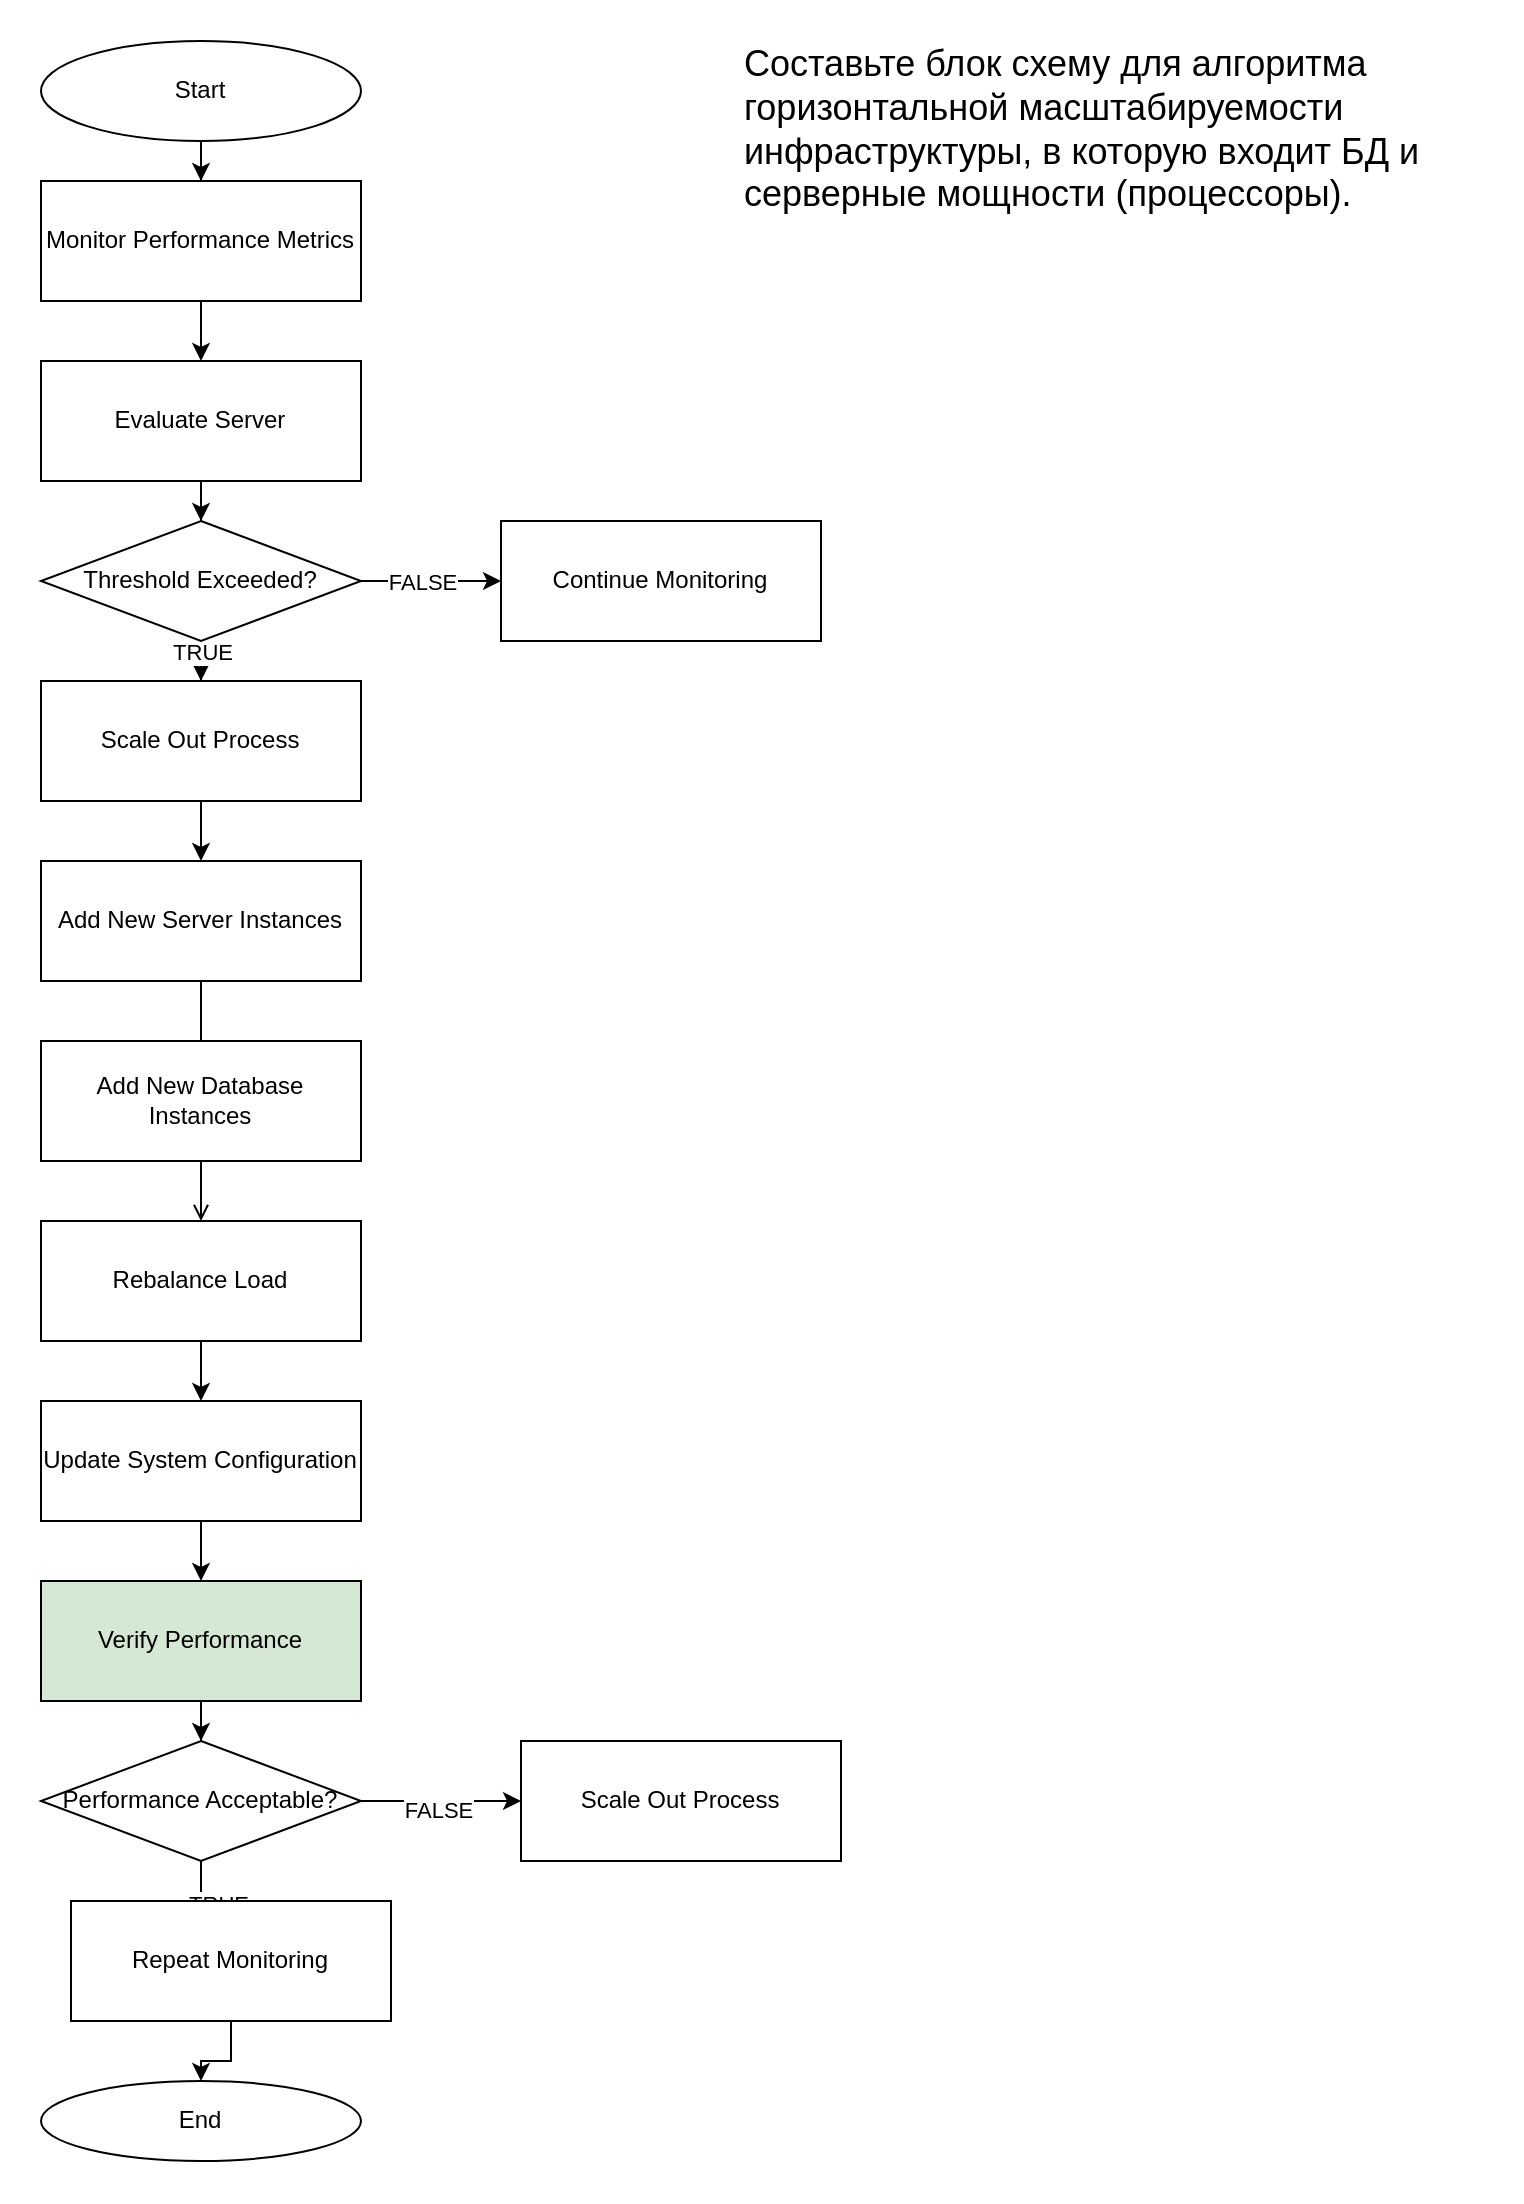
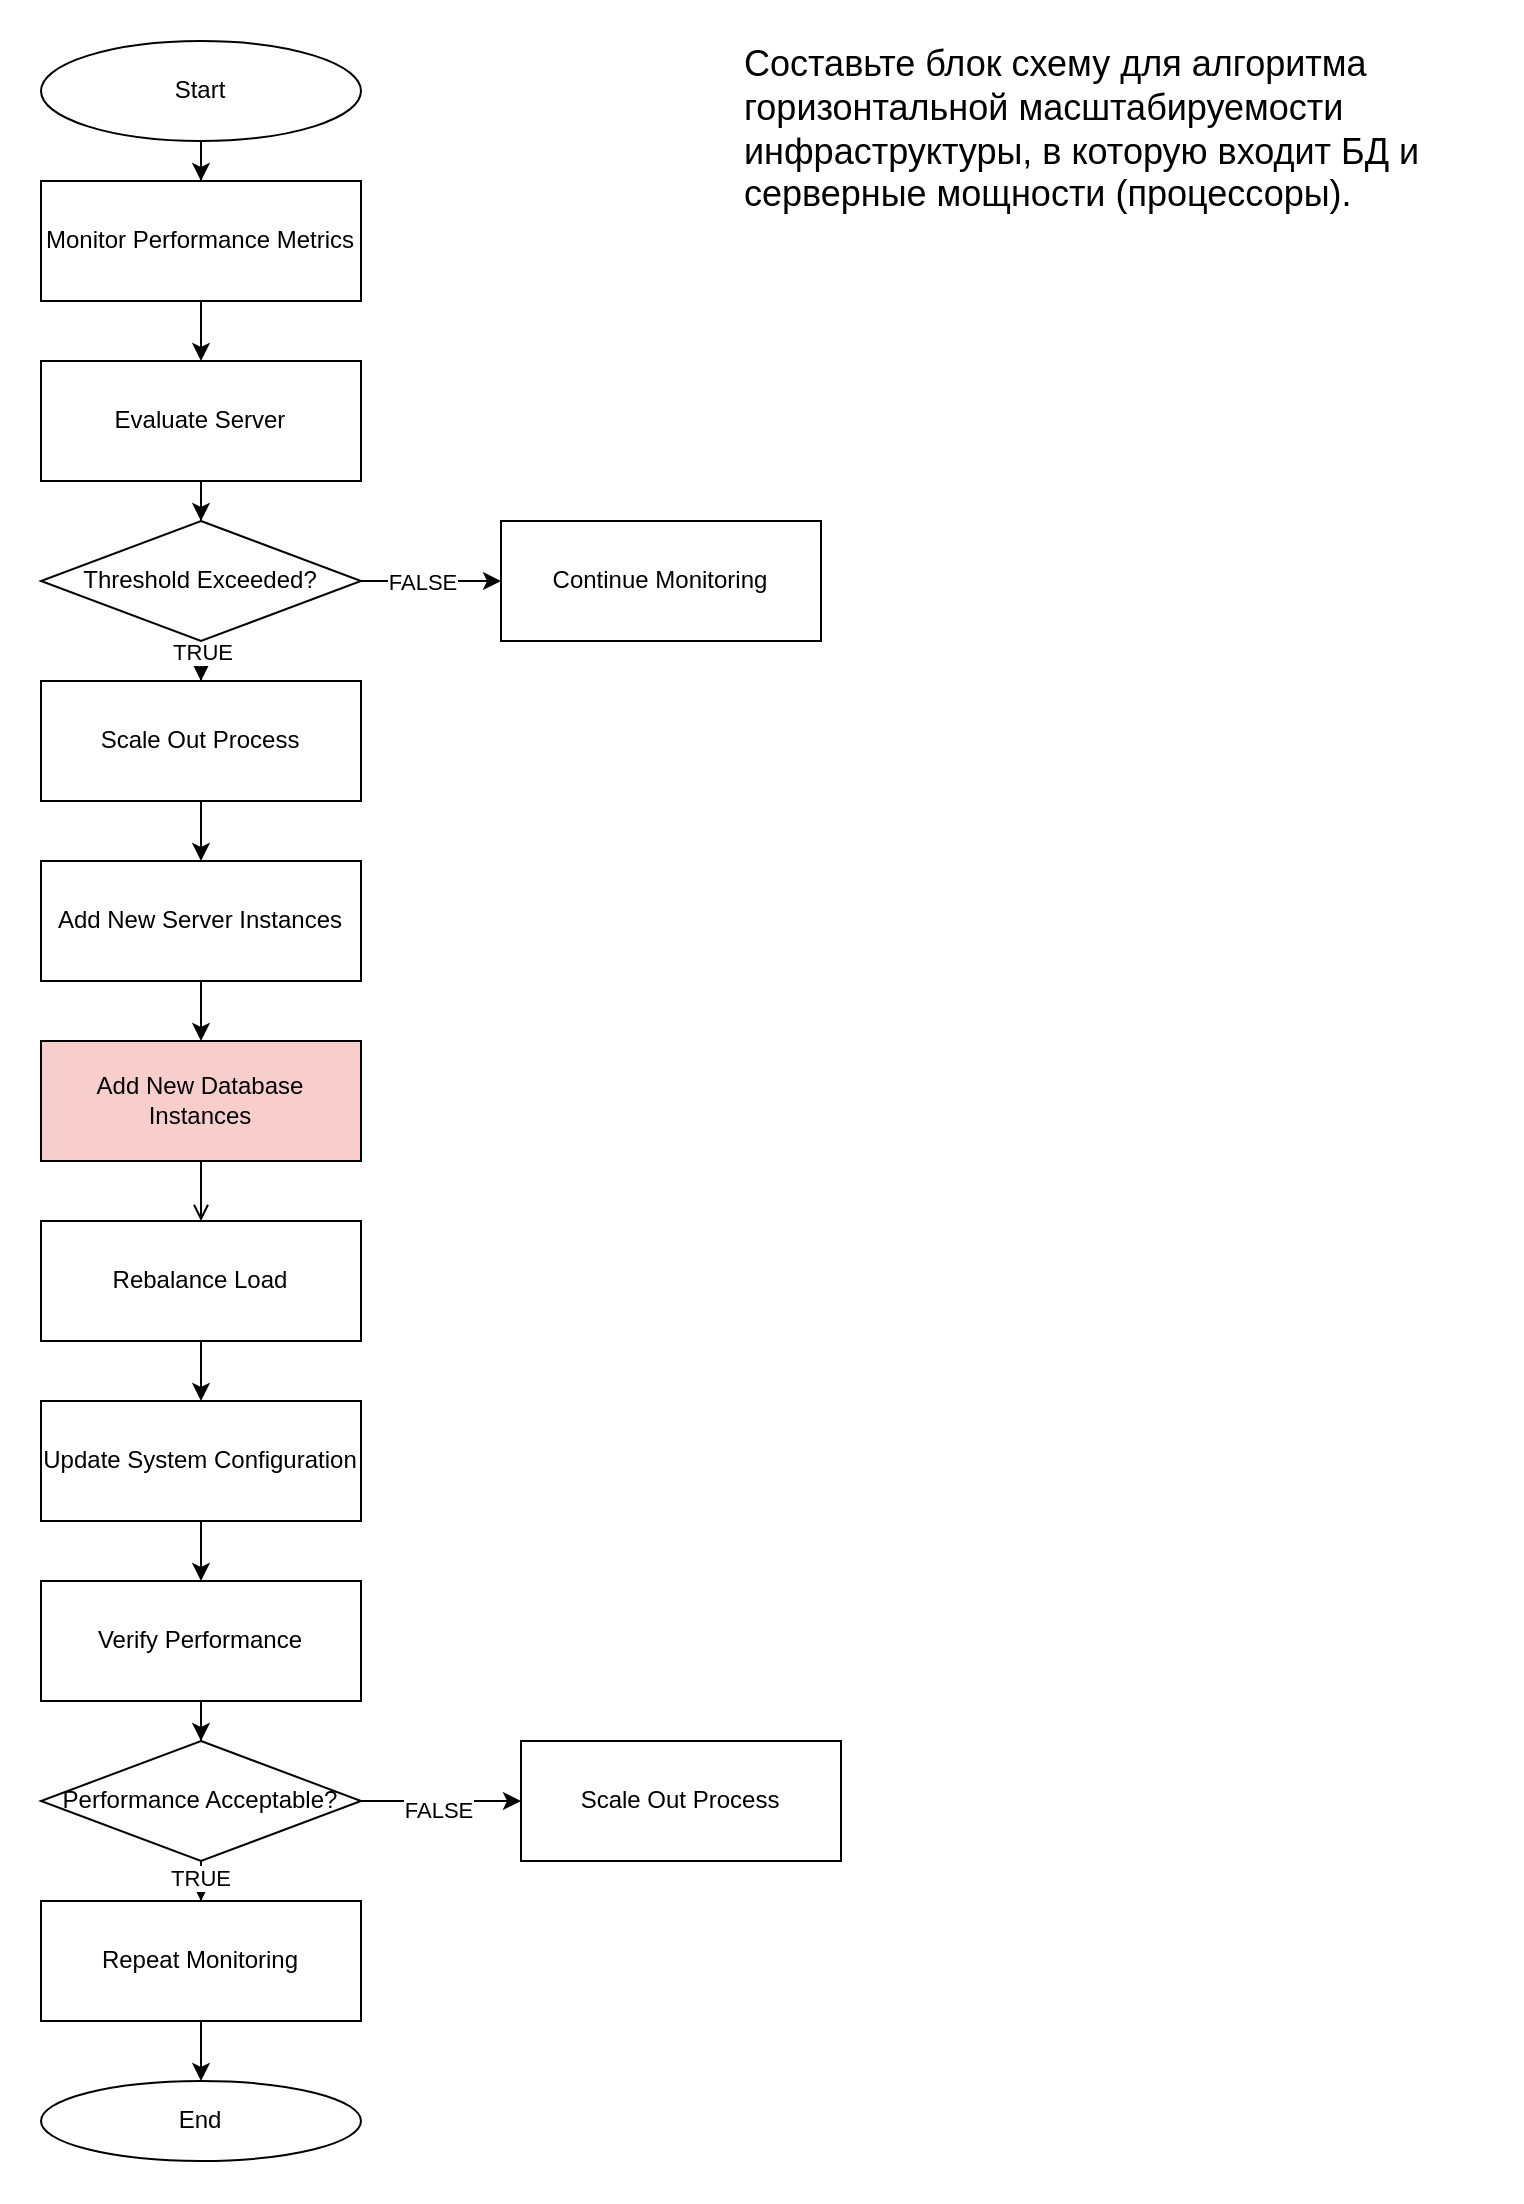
edge "Add New Server Instances" -- "Add New Database Instances": arrowhead none -> classic
node "Add New Database Instances": fillcolor #ffffff -> #f8cecc
node "Verify Performance": fillcolor #d5e8d4 -> #ffffff
node "Repeat Monitoring": moved (231, 1961) -> (201, 1961)
